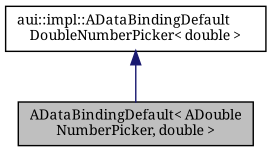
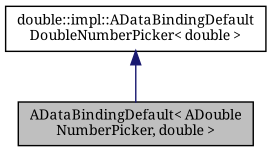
node "aui::impl::ADataBindingDefault DoubleNumberPicker< double >": label "aui::impl::ADataBindingDefault DoubleNumberPicker< double >" -> "double::impl::ADataBindingDefault DoubleNumberPicker< double >"
